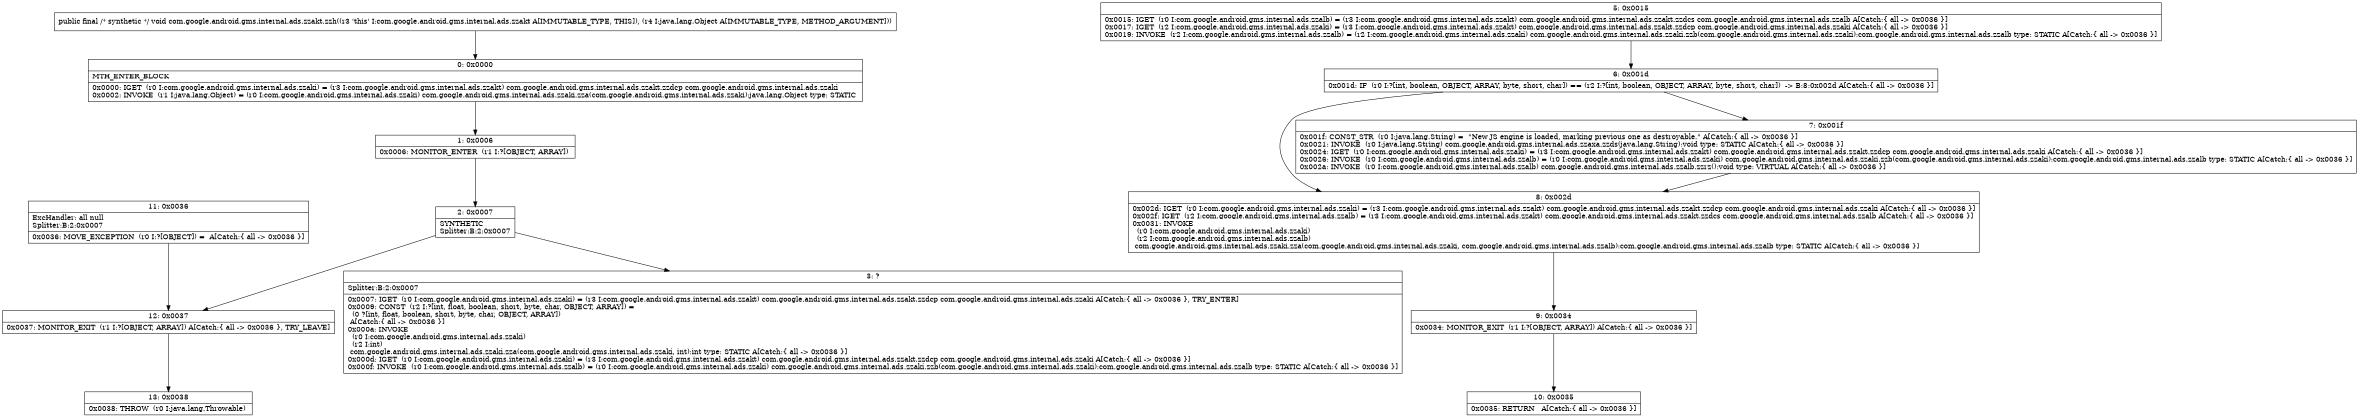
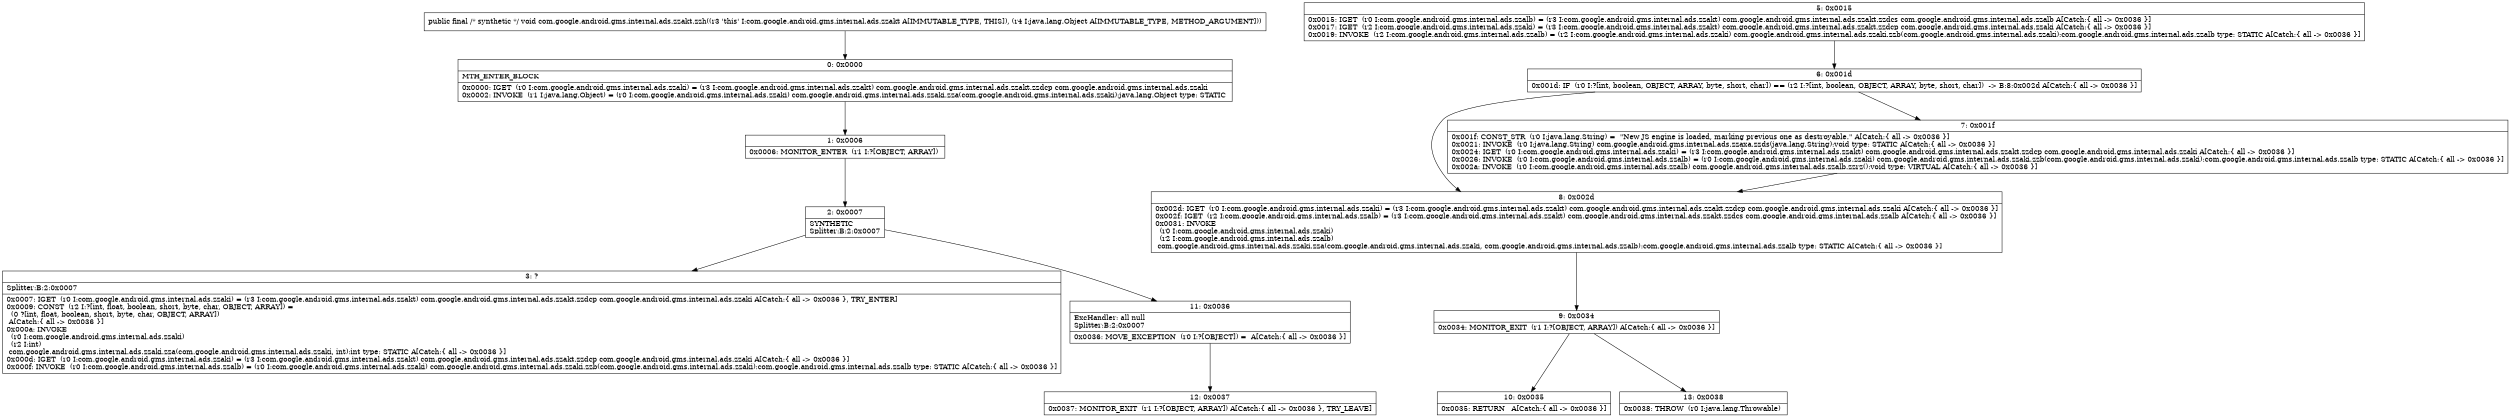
edge "2: 0x0007" -> "12: 0x0037": now "2: 0x0007" -> "11: 0x0036"
edge "12: 0x0037" -> "13: 0x0038": now "9: 0x0034" -> "13: 0x0038"
